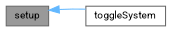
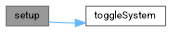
edge "toggleSystem" -> "setup": reversed
